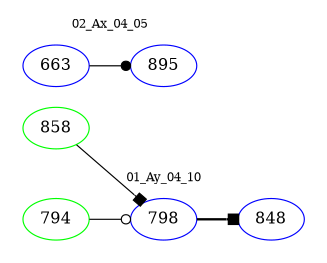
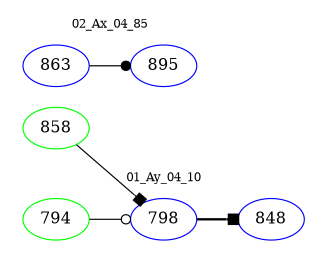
cluster "02_Ax_04_05": label "02_Ax_04_05" -> "02_Ax_04_85"
node "663": label "663" -> "863"
